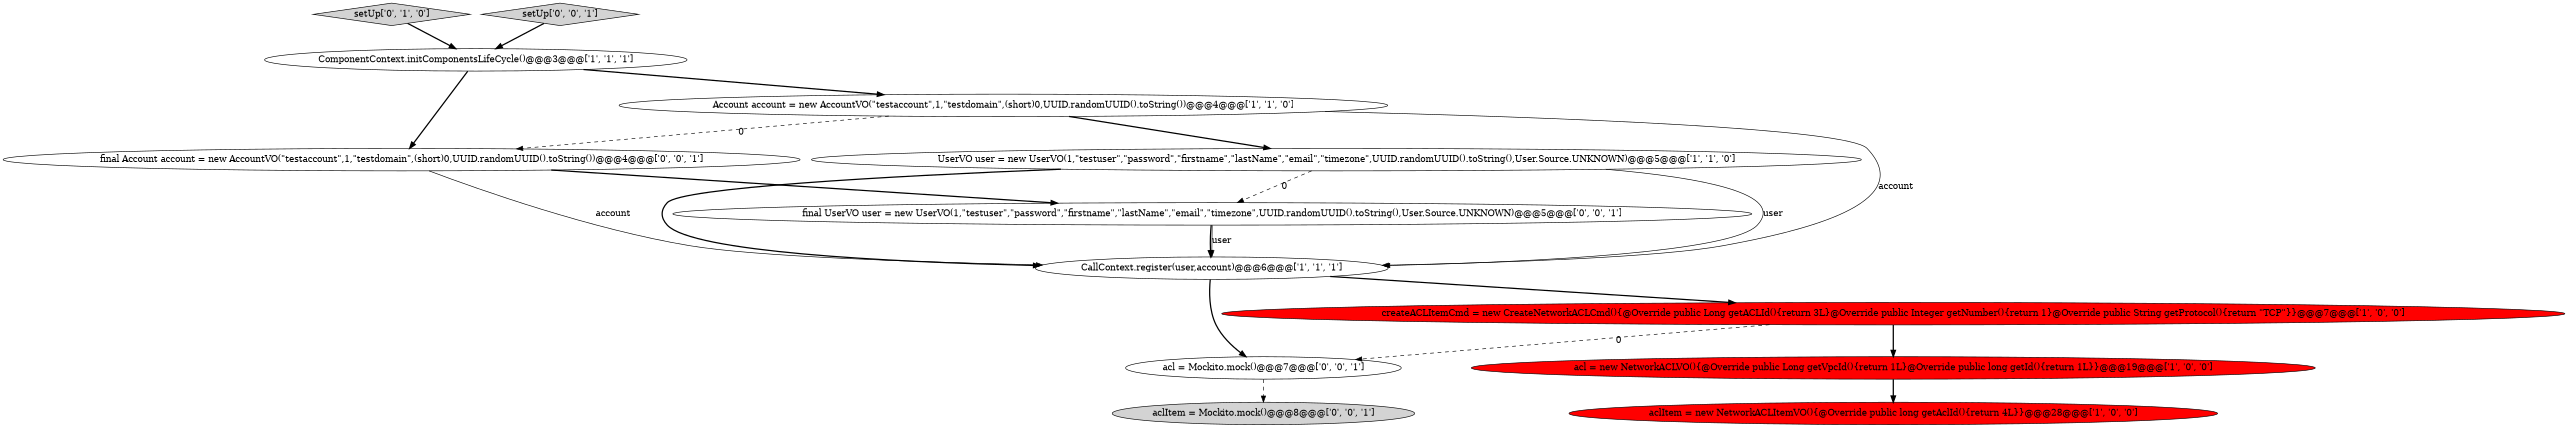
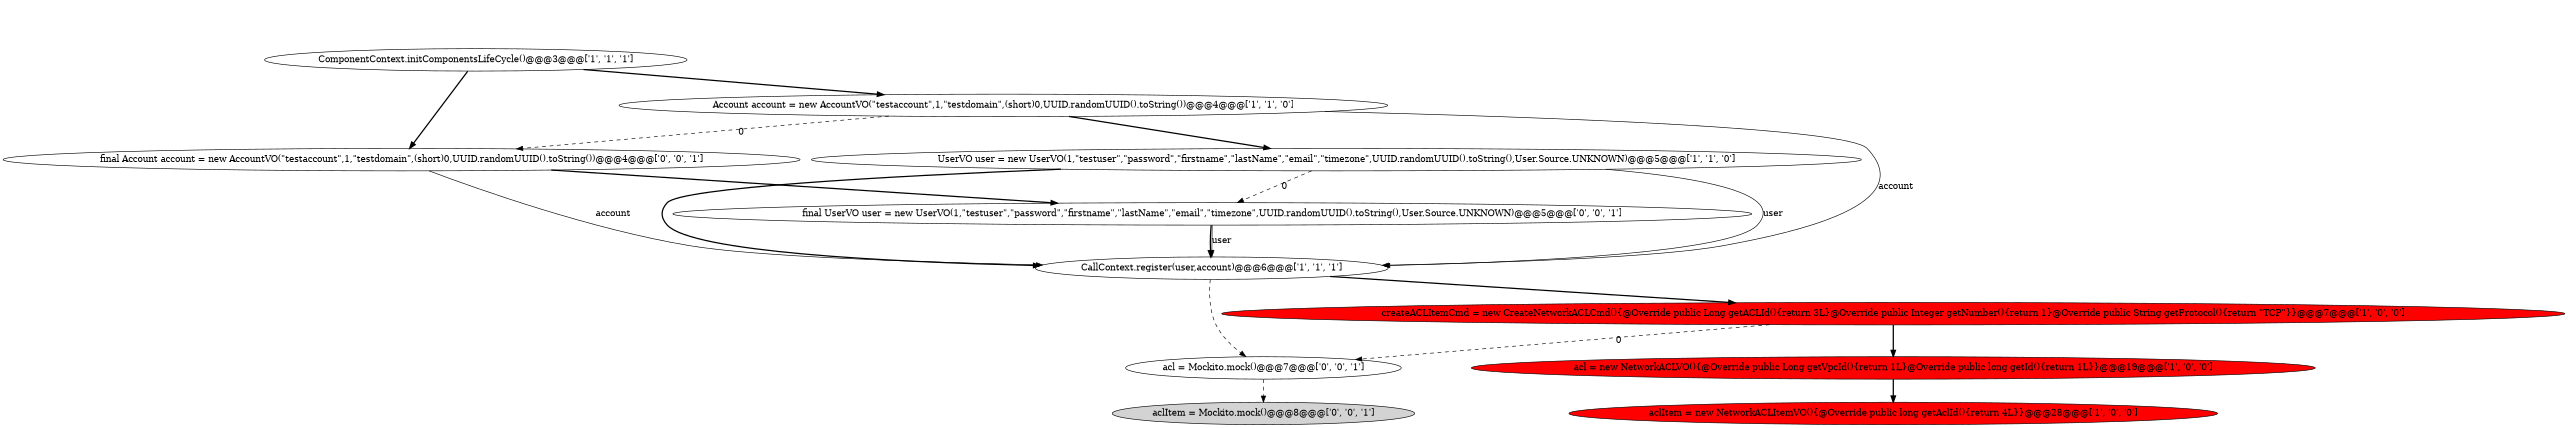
node "setUp['0', '1', '0']": removed
node "setUp['0', '0', '1']": removed
edge "CallContext.register(user,account)@@@6@@@['1', '1', '1']" -> "acl = Mockito.mock()@@@7@@@['0', '0', '1']": style bold -> dashed
